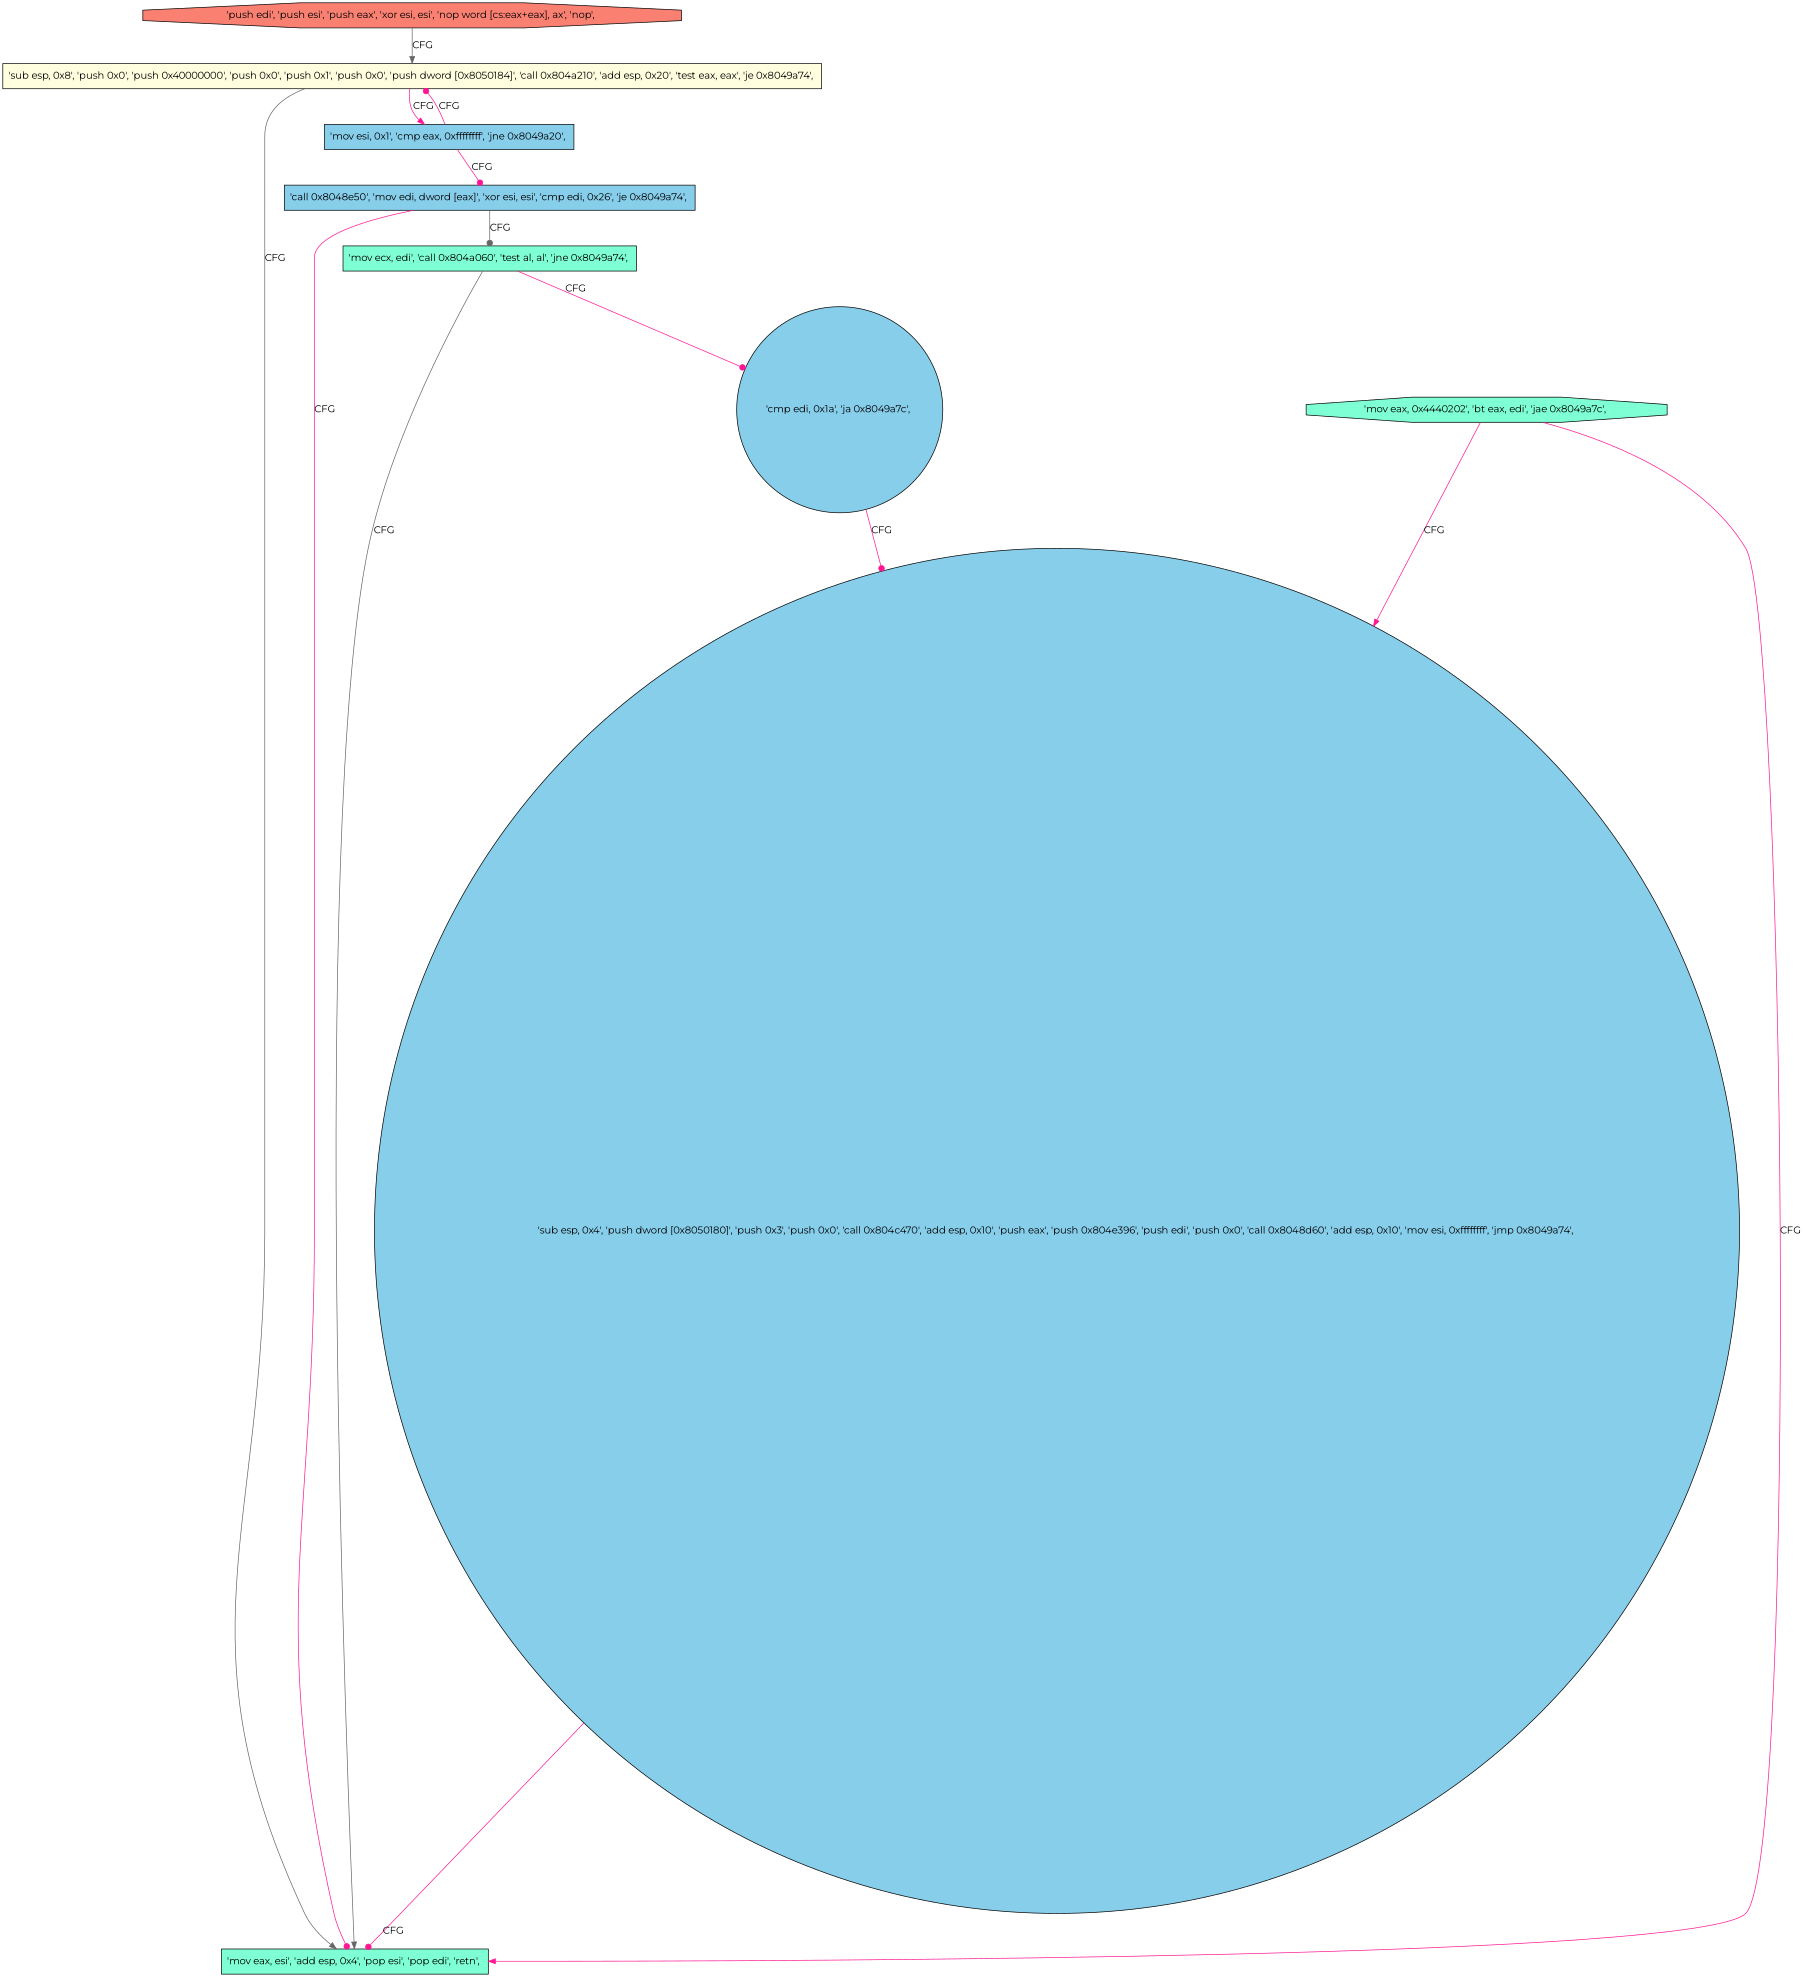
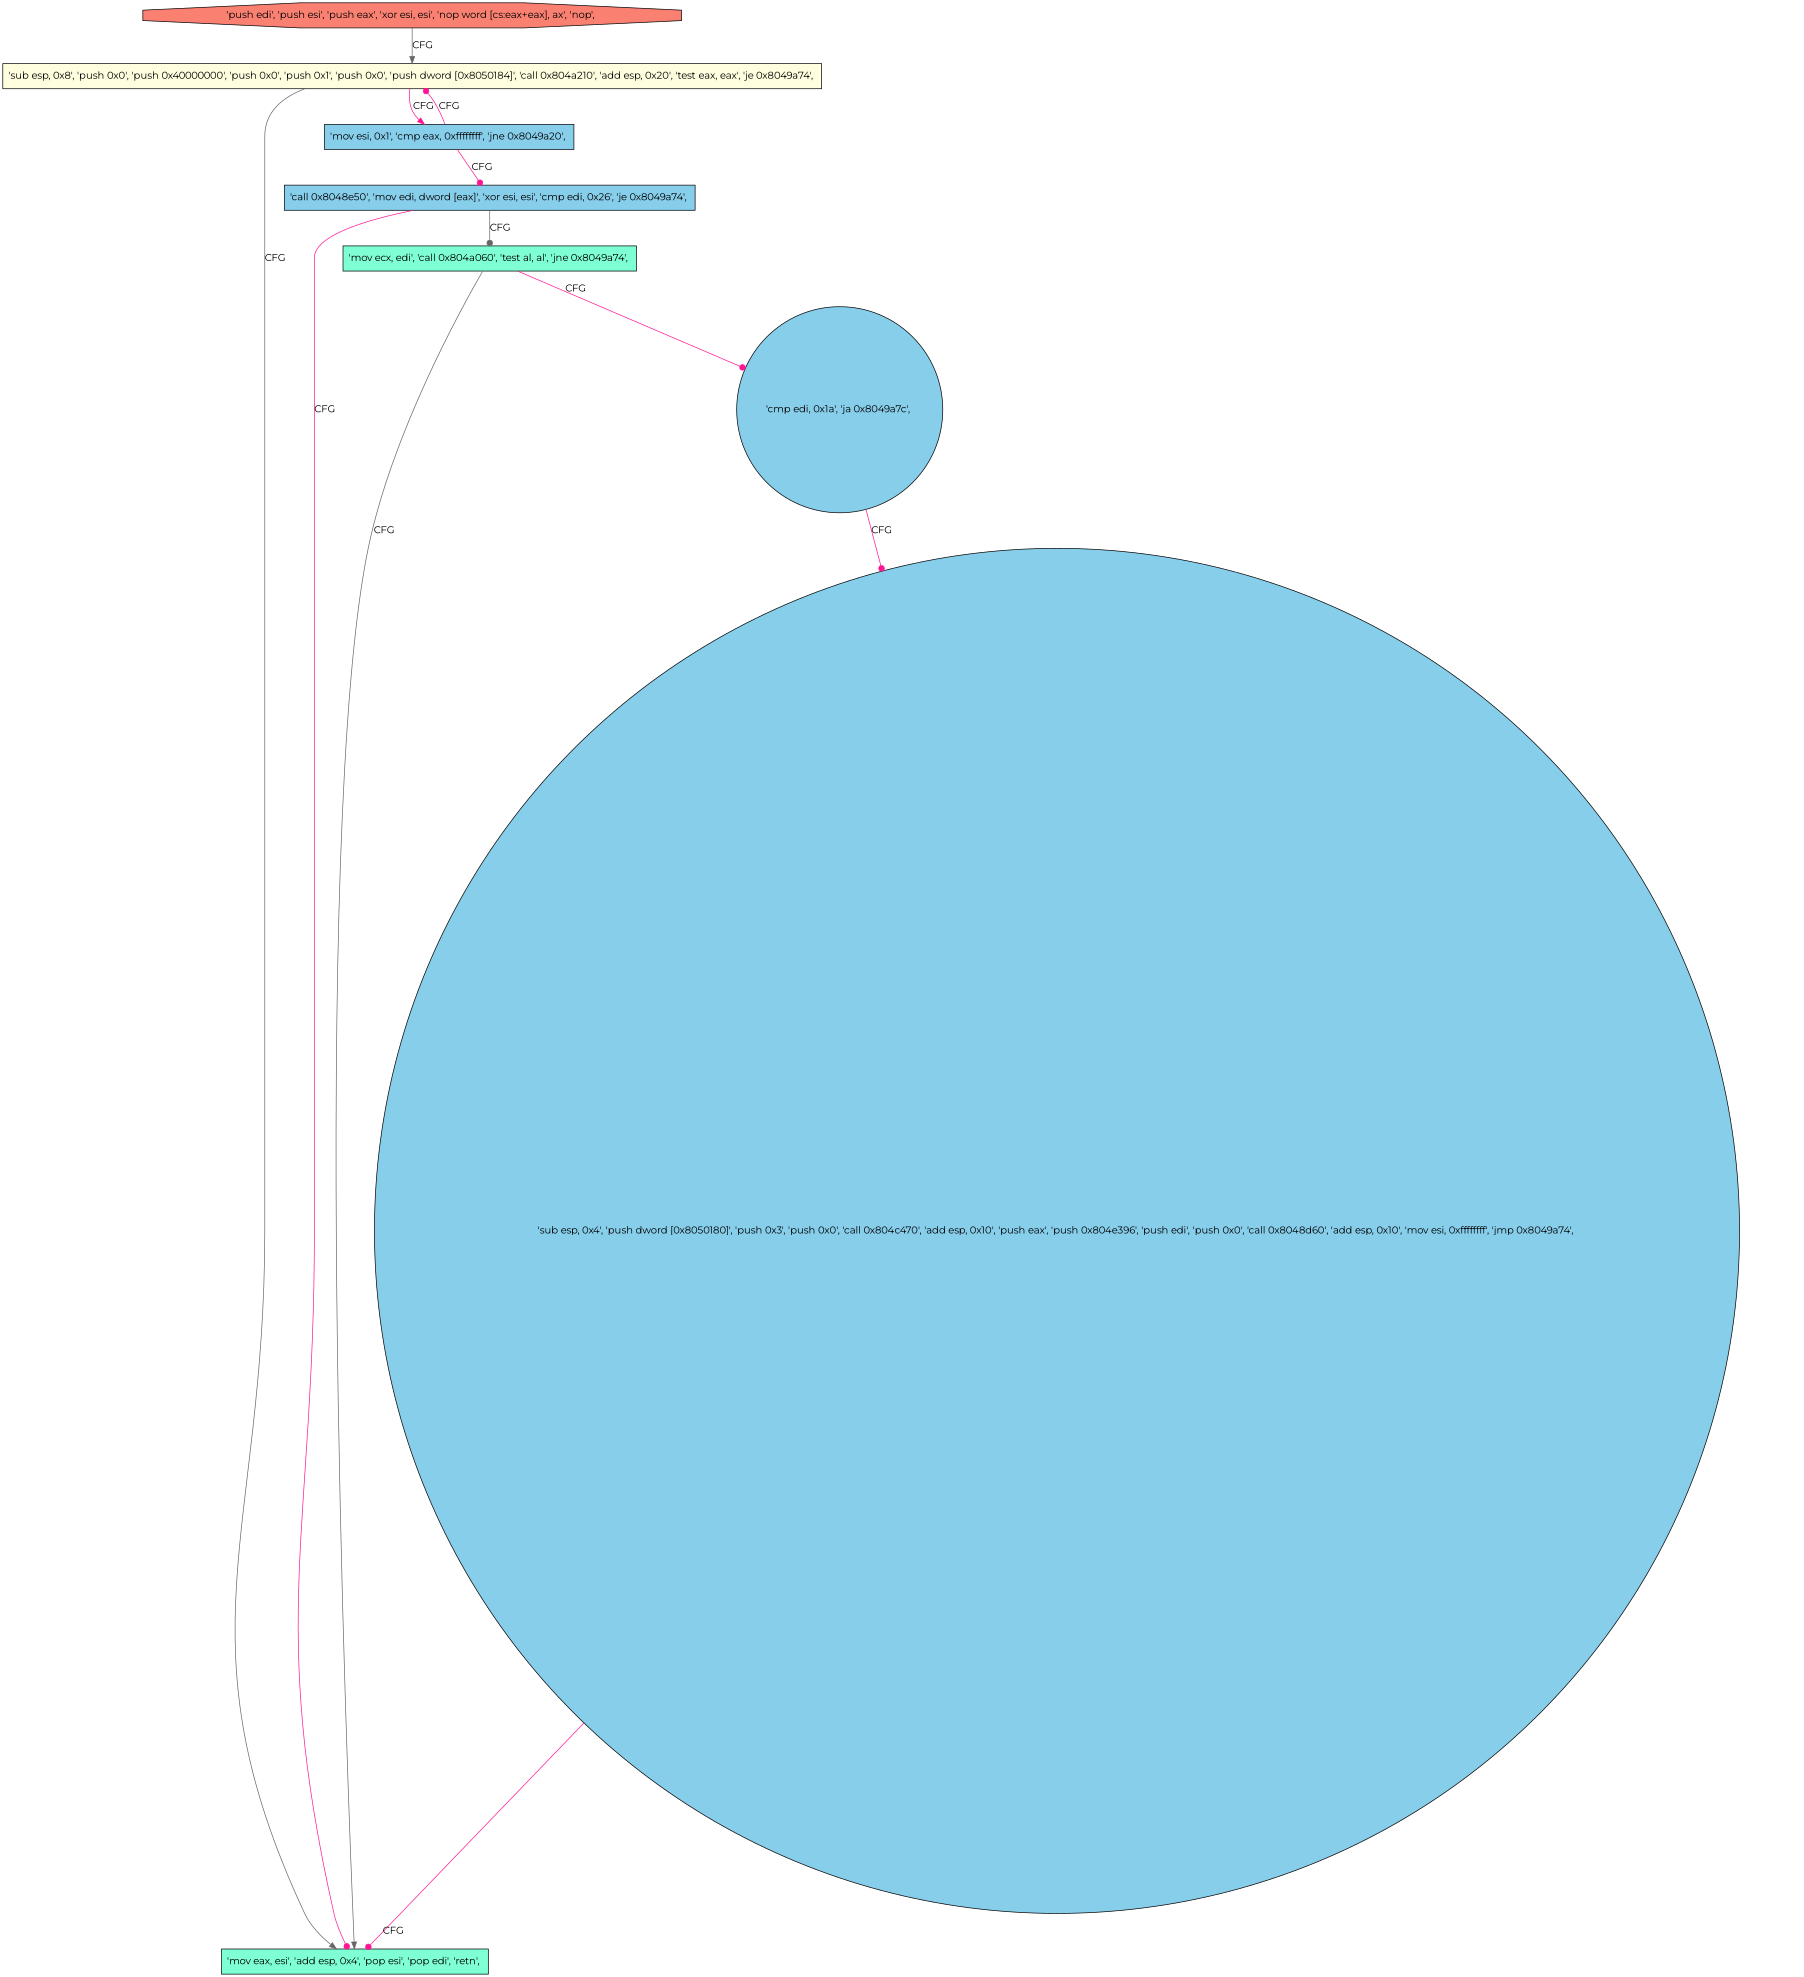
node "'mov eax, 0x4440202', 'bt eax, edi', 'jae 0x8049a7c',": removed
